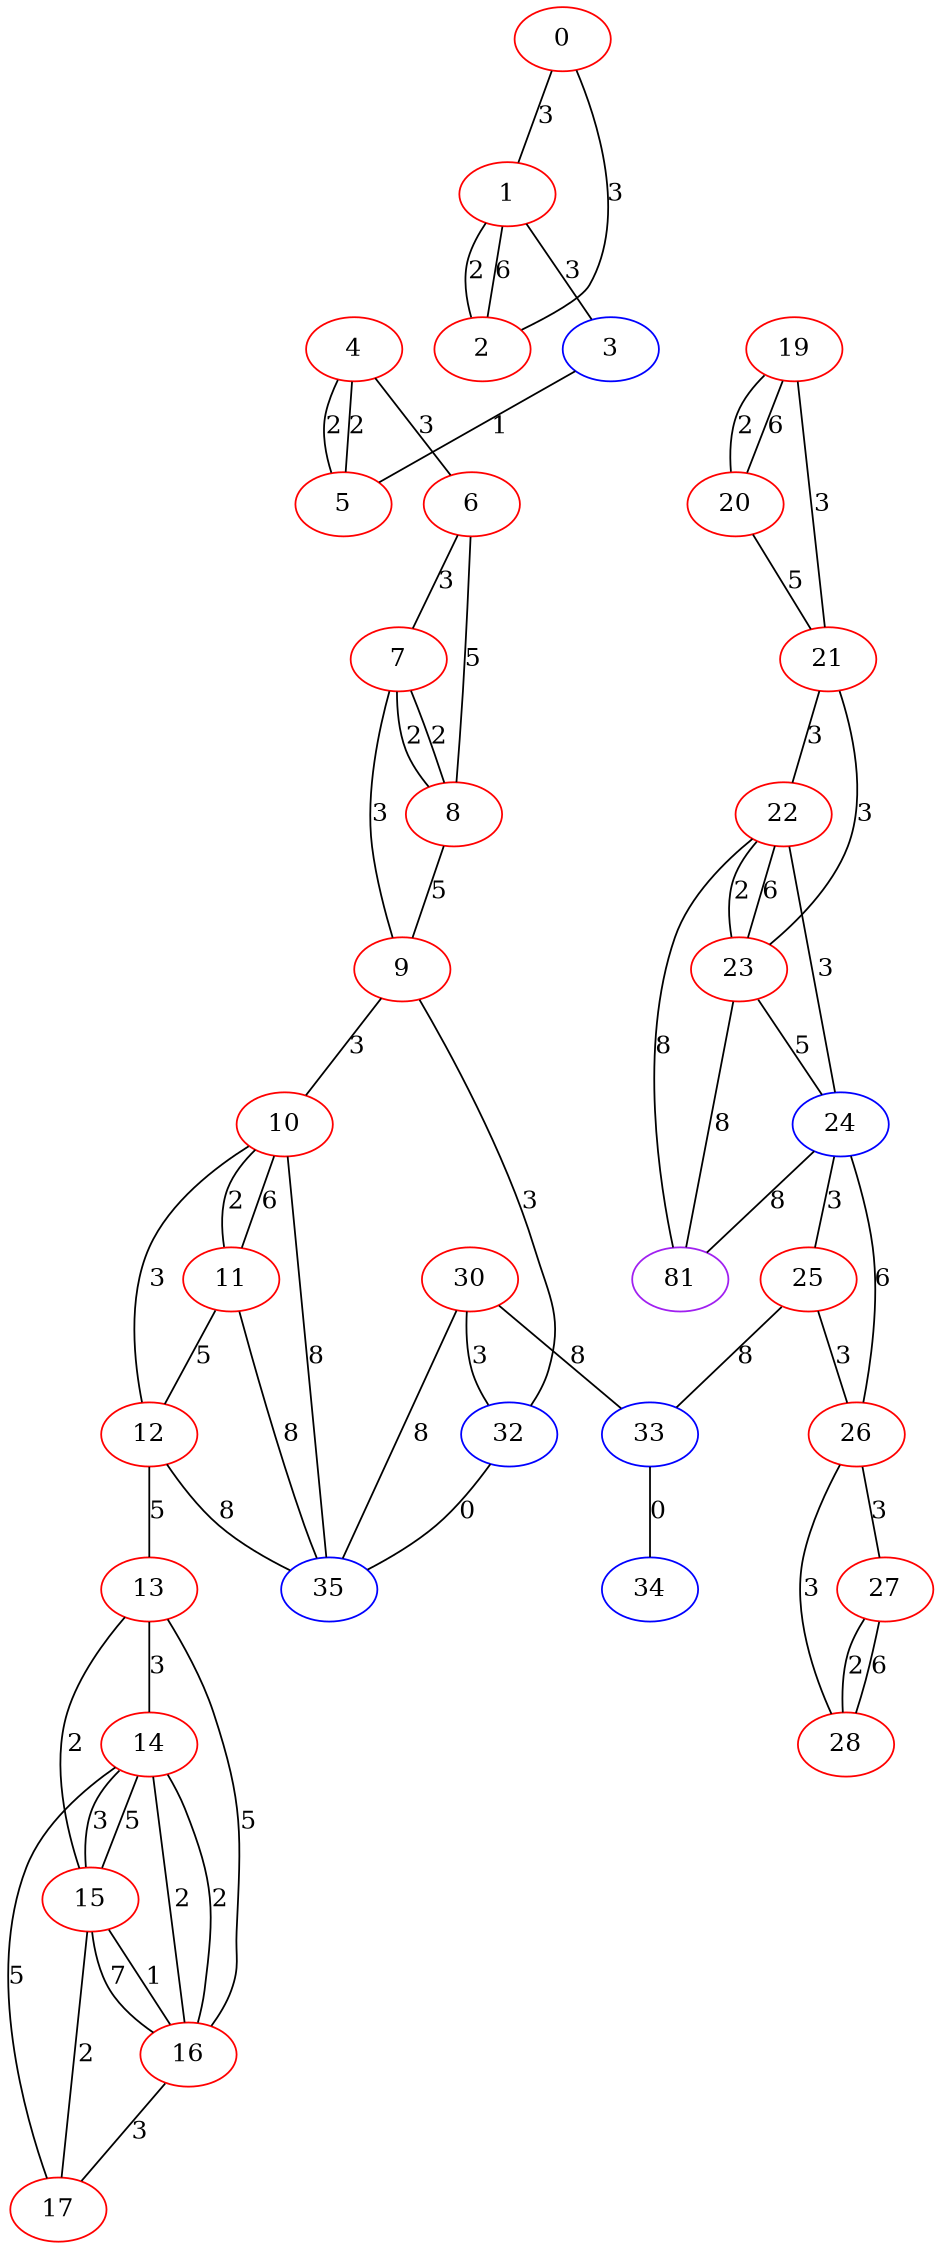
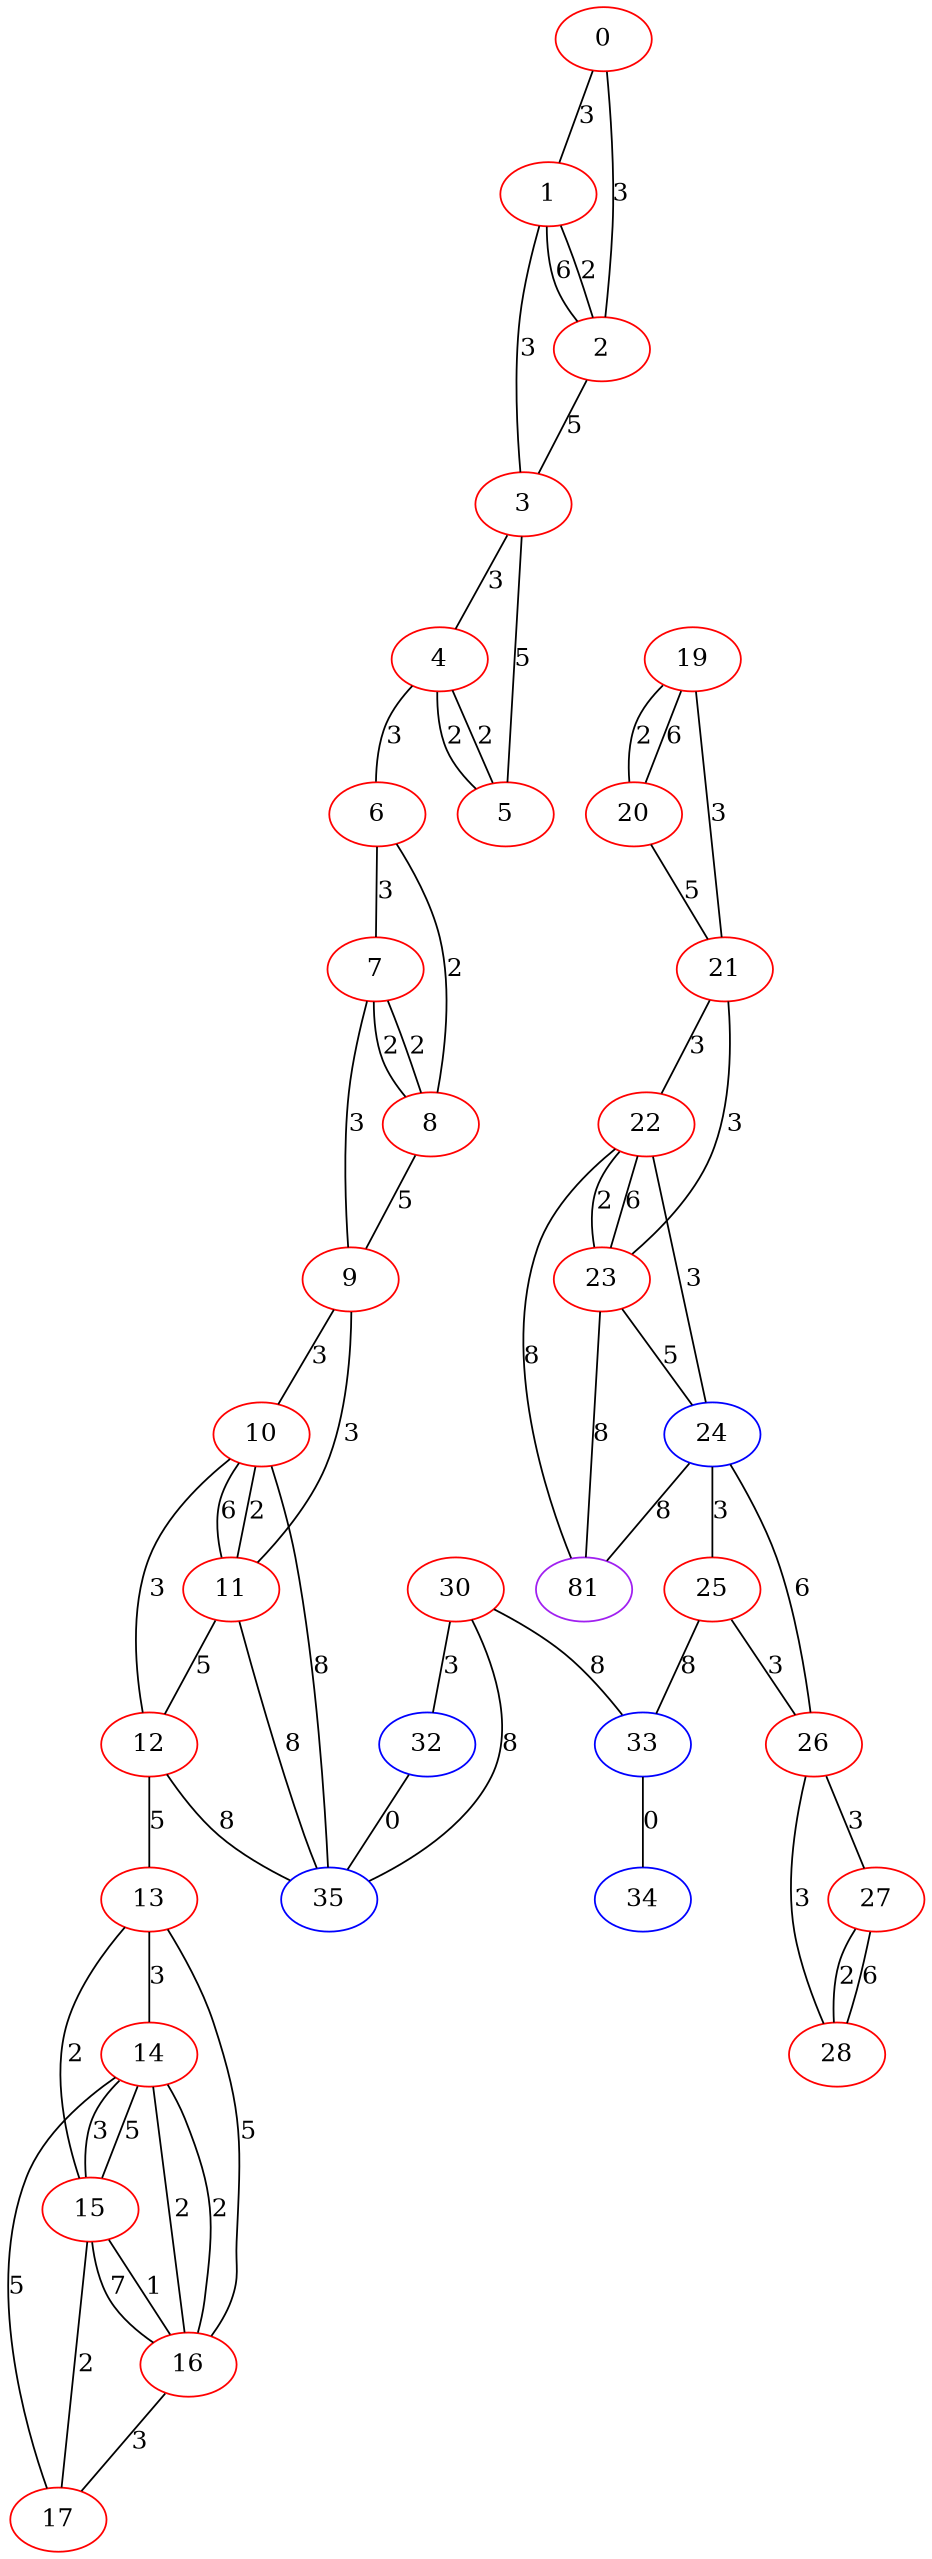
node "3": color blue -> red
edge "3" -- "5": label "1" -> "5"
edge "2" -- "3": added, label "5"
edge "3" -- "4": added, label "3"
edge "6" -- "8": label "5" -> "2"
edge "9" -- "32": now "9" -- "11"
